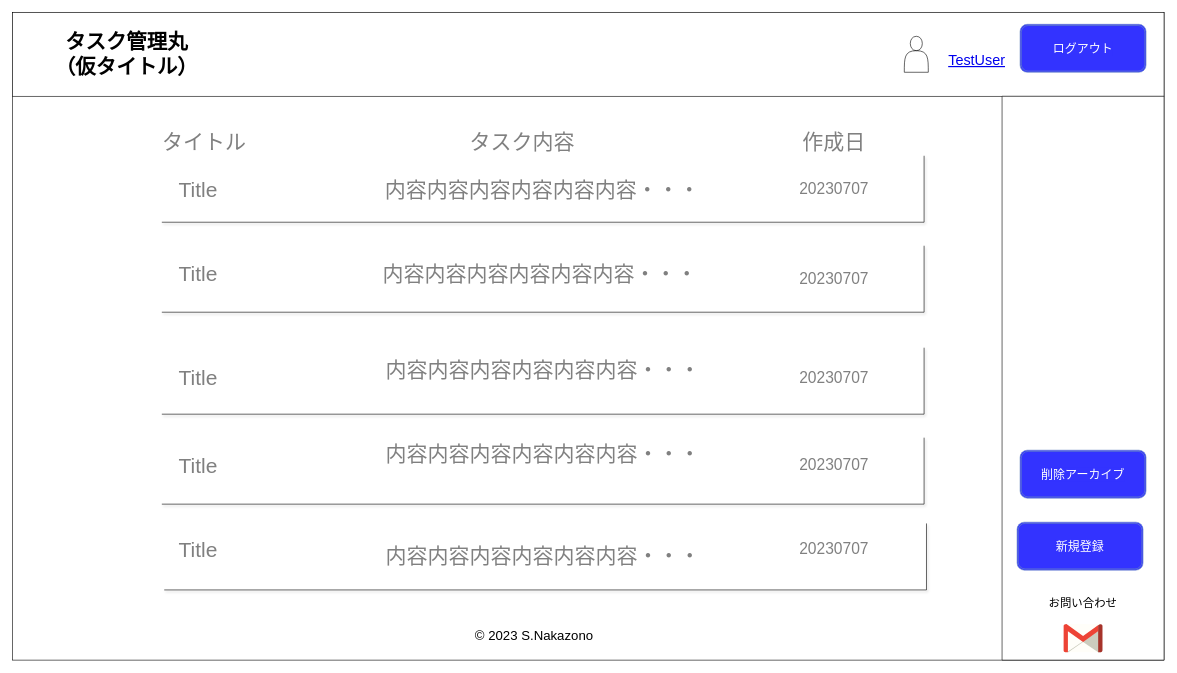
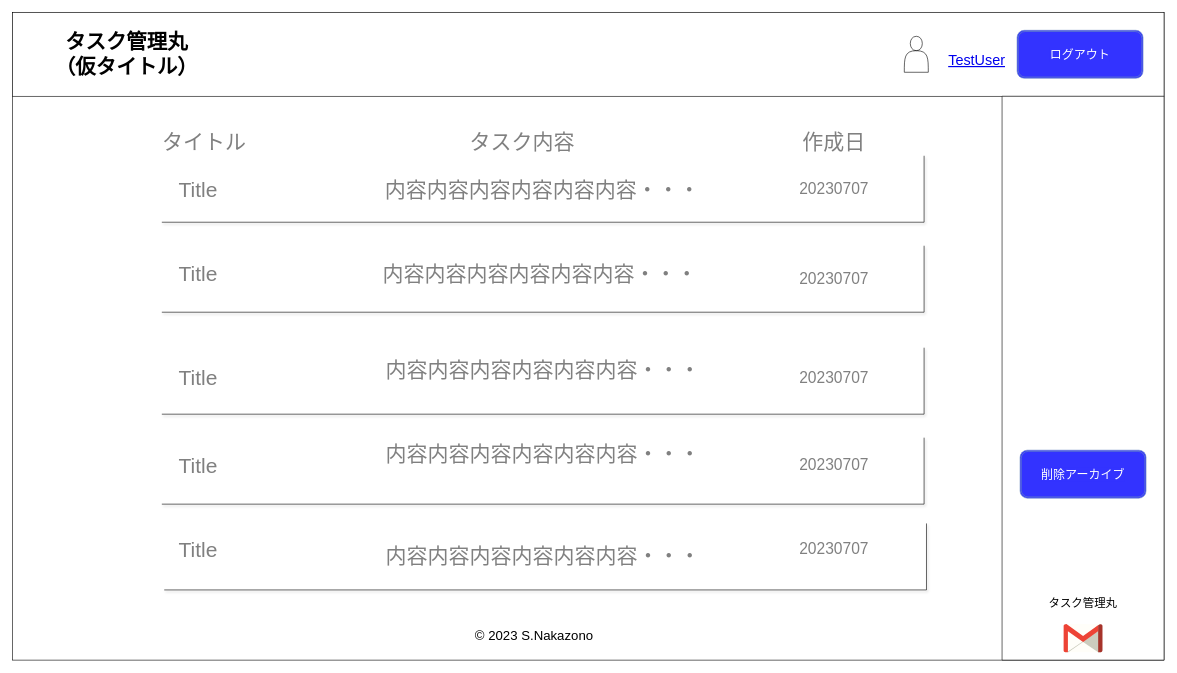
node "ログアウト": moved (1083, 48) -> (1080, 54)
node "新規登録": removed
node "お問い合わせ": label "お問い合わせ" -> "タスク管理丸"
